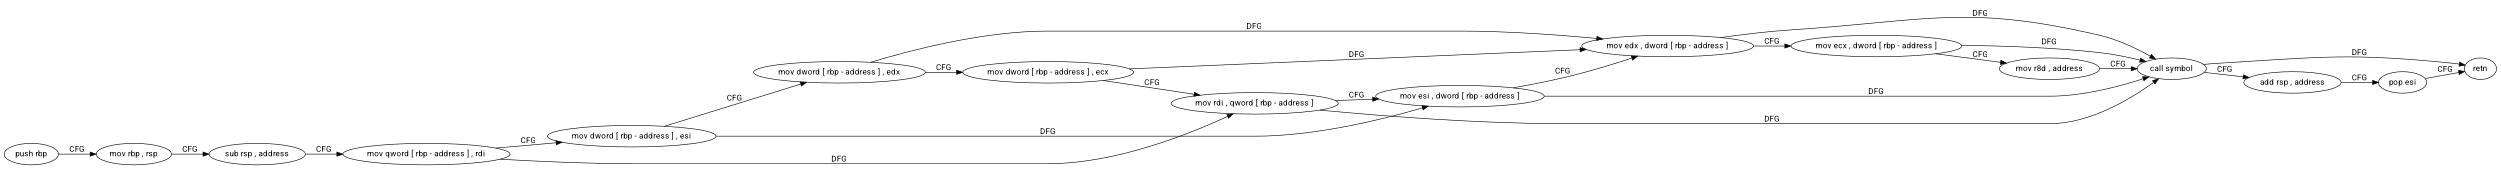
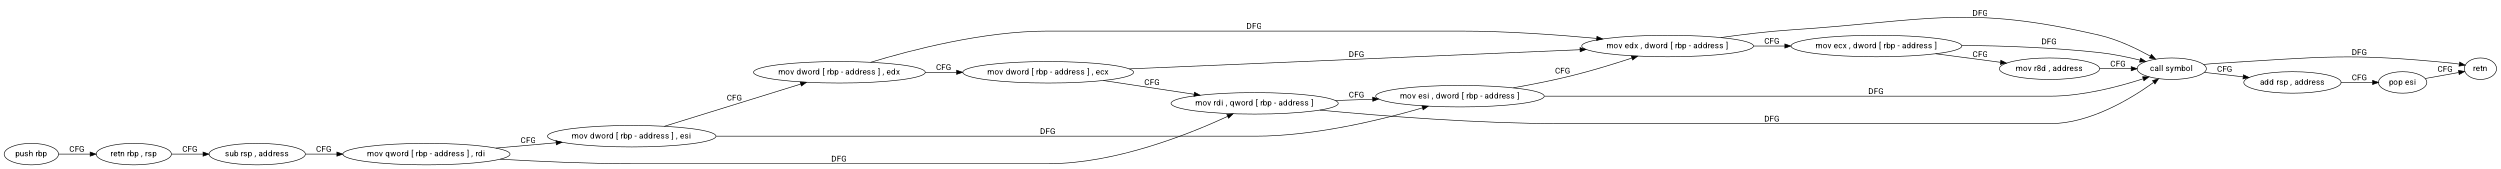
node "mov rbp , rsp": label "mov rbp , rsp" -> "retn rbp , rsp"
